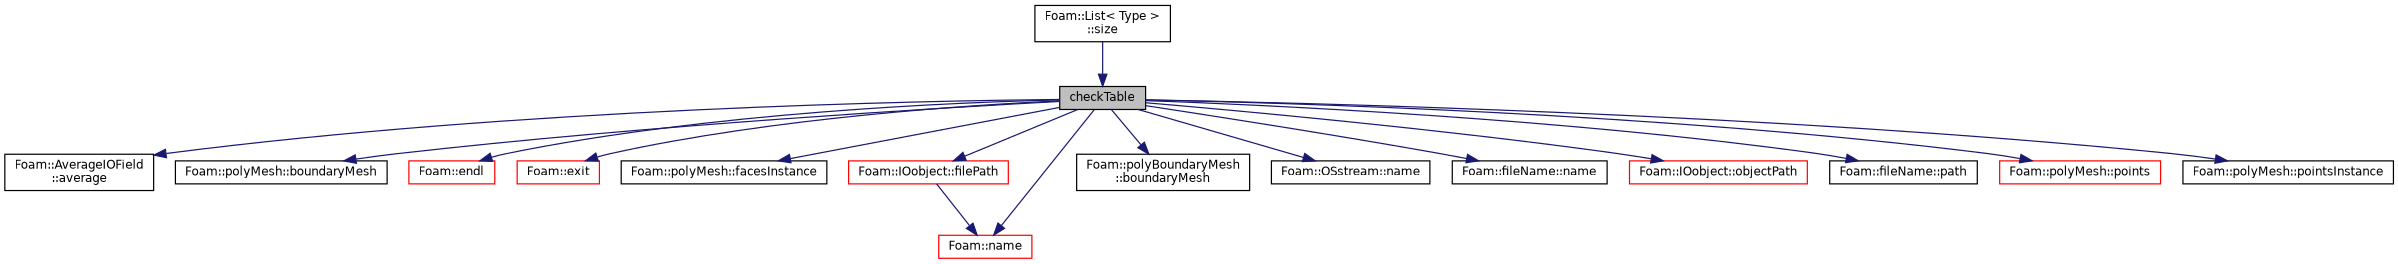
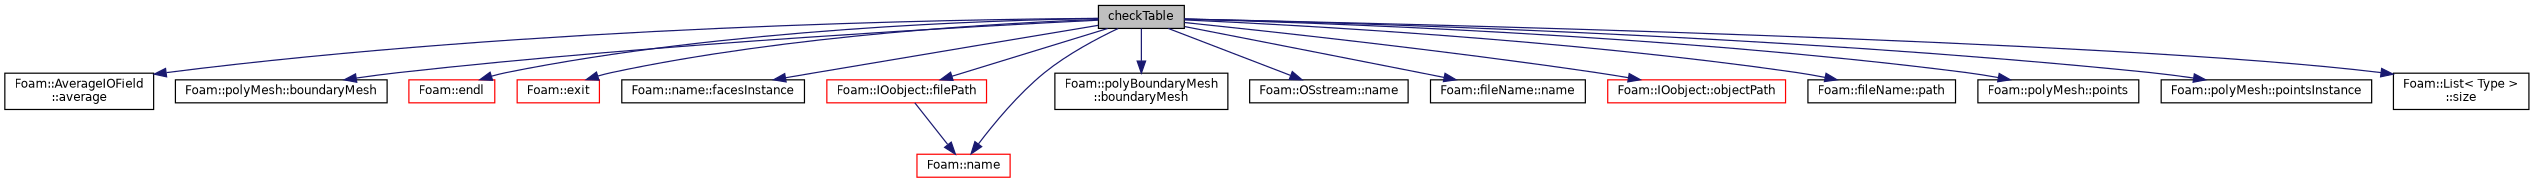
edge "Foam::List< Type > ::size" -> "checkTable": reversed
node "Foam::polyMesh::facesInstance": label "Foam::polyMesh::facesInstance" -> "Foam::name::facesInstance"
node "Foam::polyMesh::points": color red -> black
